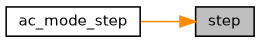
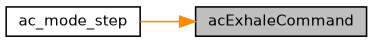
node "step": label "step" -> "acExhaleCommand"
